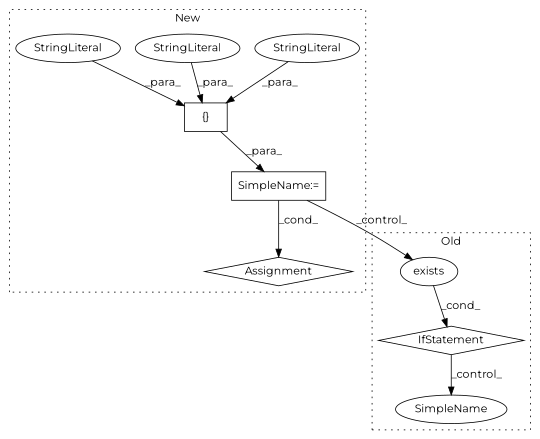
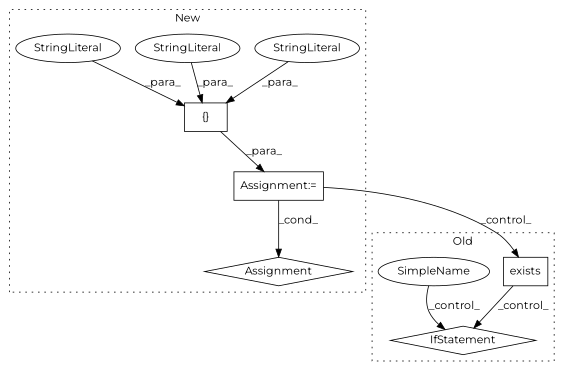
node "SimpleName:=": label "SimpleName:=" -> "Assignment:="
node "exists": shape ellipse -> box
edge "exists" -> "IfStatement": label "_cond_" -> "_control_"
edge "IfStatement" -> "SimpleName": reversed
